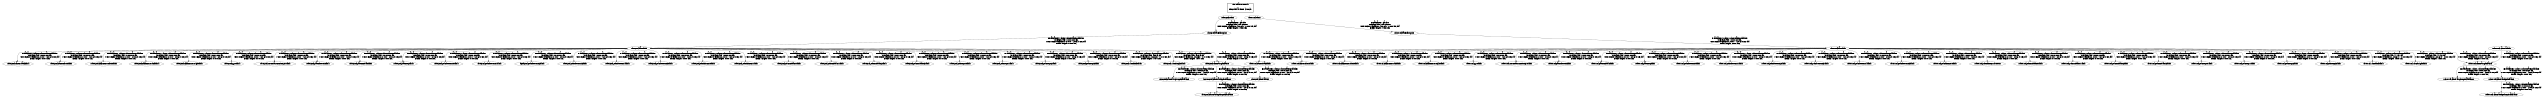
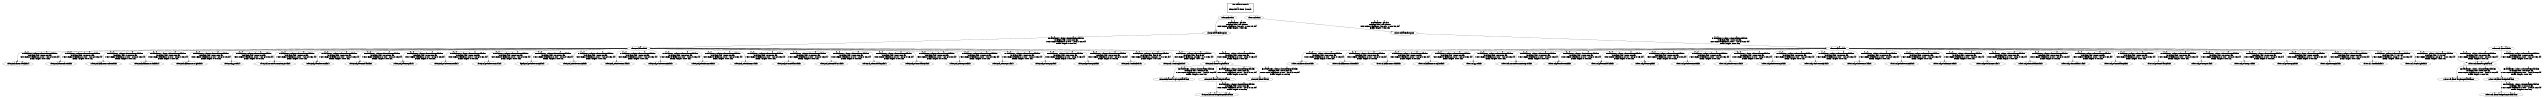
node "robot1_tf/caster_back_link": removed
node "robot1_tf/pole_kinect_1_bottom": label "robot1_tf/pole_kinect_1_bottom" -> "robot1_tf/pole_kinect_1_link"
node "bottom2_tf/camera_depth_frame": label "bottom2_tf/camera_depth_frame" -> "robot2_tf/camera_depth_frame"
